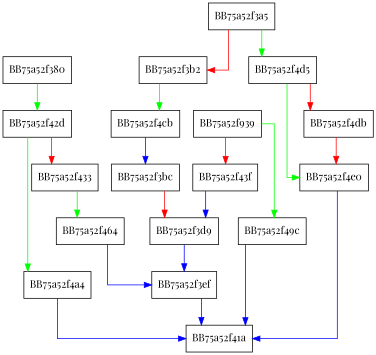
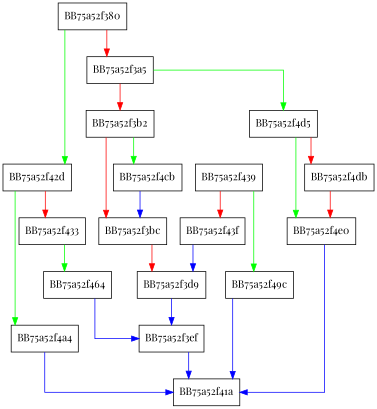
edge "BB75a52f380" -> "BB75a52f3a5": added
node "BB75a52f939": label "BB75a52f939" -> "BB75a52f439"
edge "BB75a52f3b2" -> "BB75a52f3bc": added
